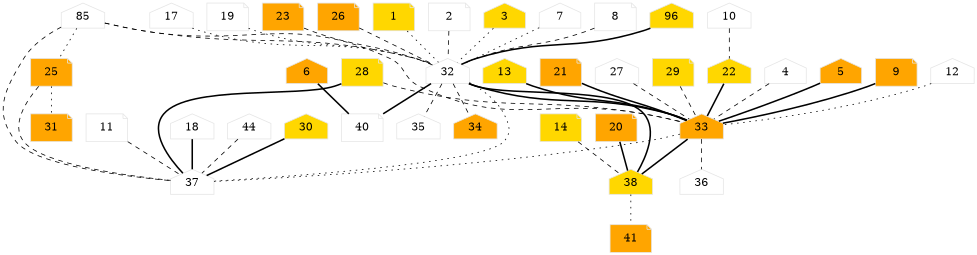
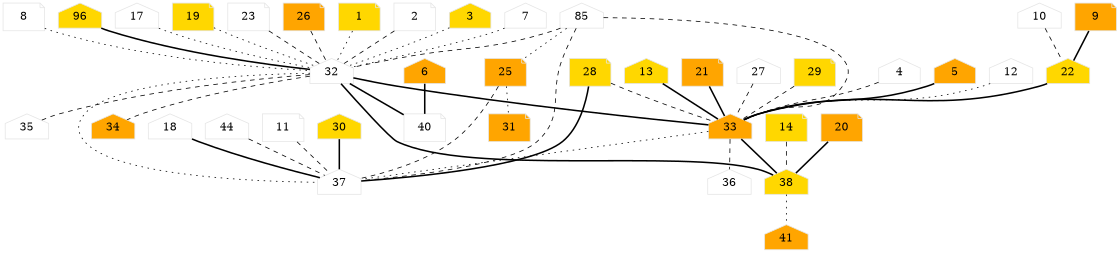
node "19": fillcolor white -> gold
node "23": fillcolor orange -> white
edge "8" -- "32": style dashed -> dotted
edge "9" -- "33": now "9" -- "22"
node "41": shape note -> house
